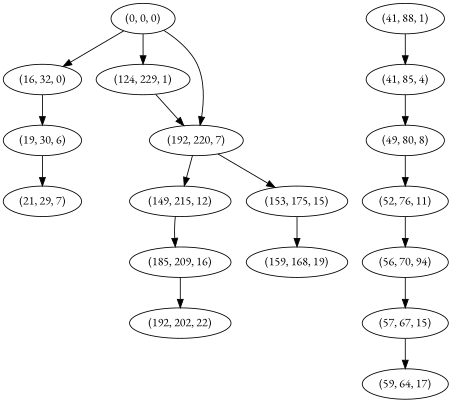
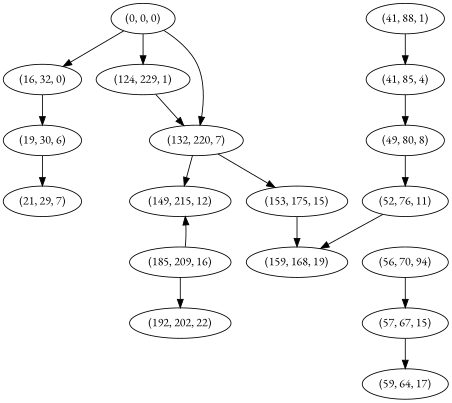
node "(192, 220, 7)": label "(192, 220, 7)" -> "(132, 220, 7)"
edge "(149, 215, 12)" -> "(185, 209, 16)": reversed
edge "(52, 76, 11)" -> "(56, 70, 94)": now "(52, 76, 11)" -> "(159, 168, 19)"
